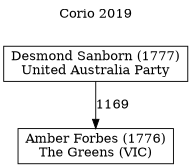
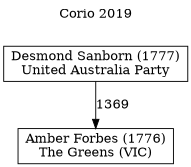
edge "Desmond Sanborn (1777) United Australia Party" -> "Amber Forbes (1776) The Greens (VIC)": label "1169" -> "1369"
